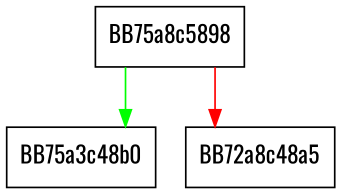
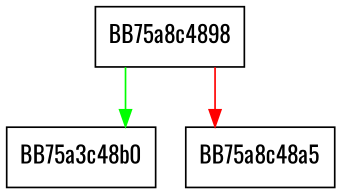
node "BB75a8c5898": label "BB75a8c5898" -> "BB75a8c4898"
node "BB72a8c48a5": label "BB72a8c48a5" -> "BB75a8c48a5"
